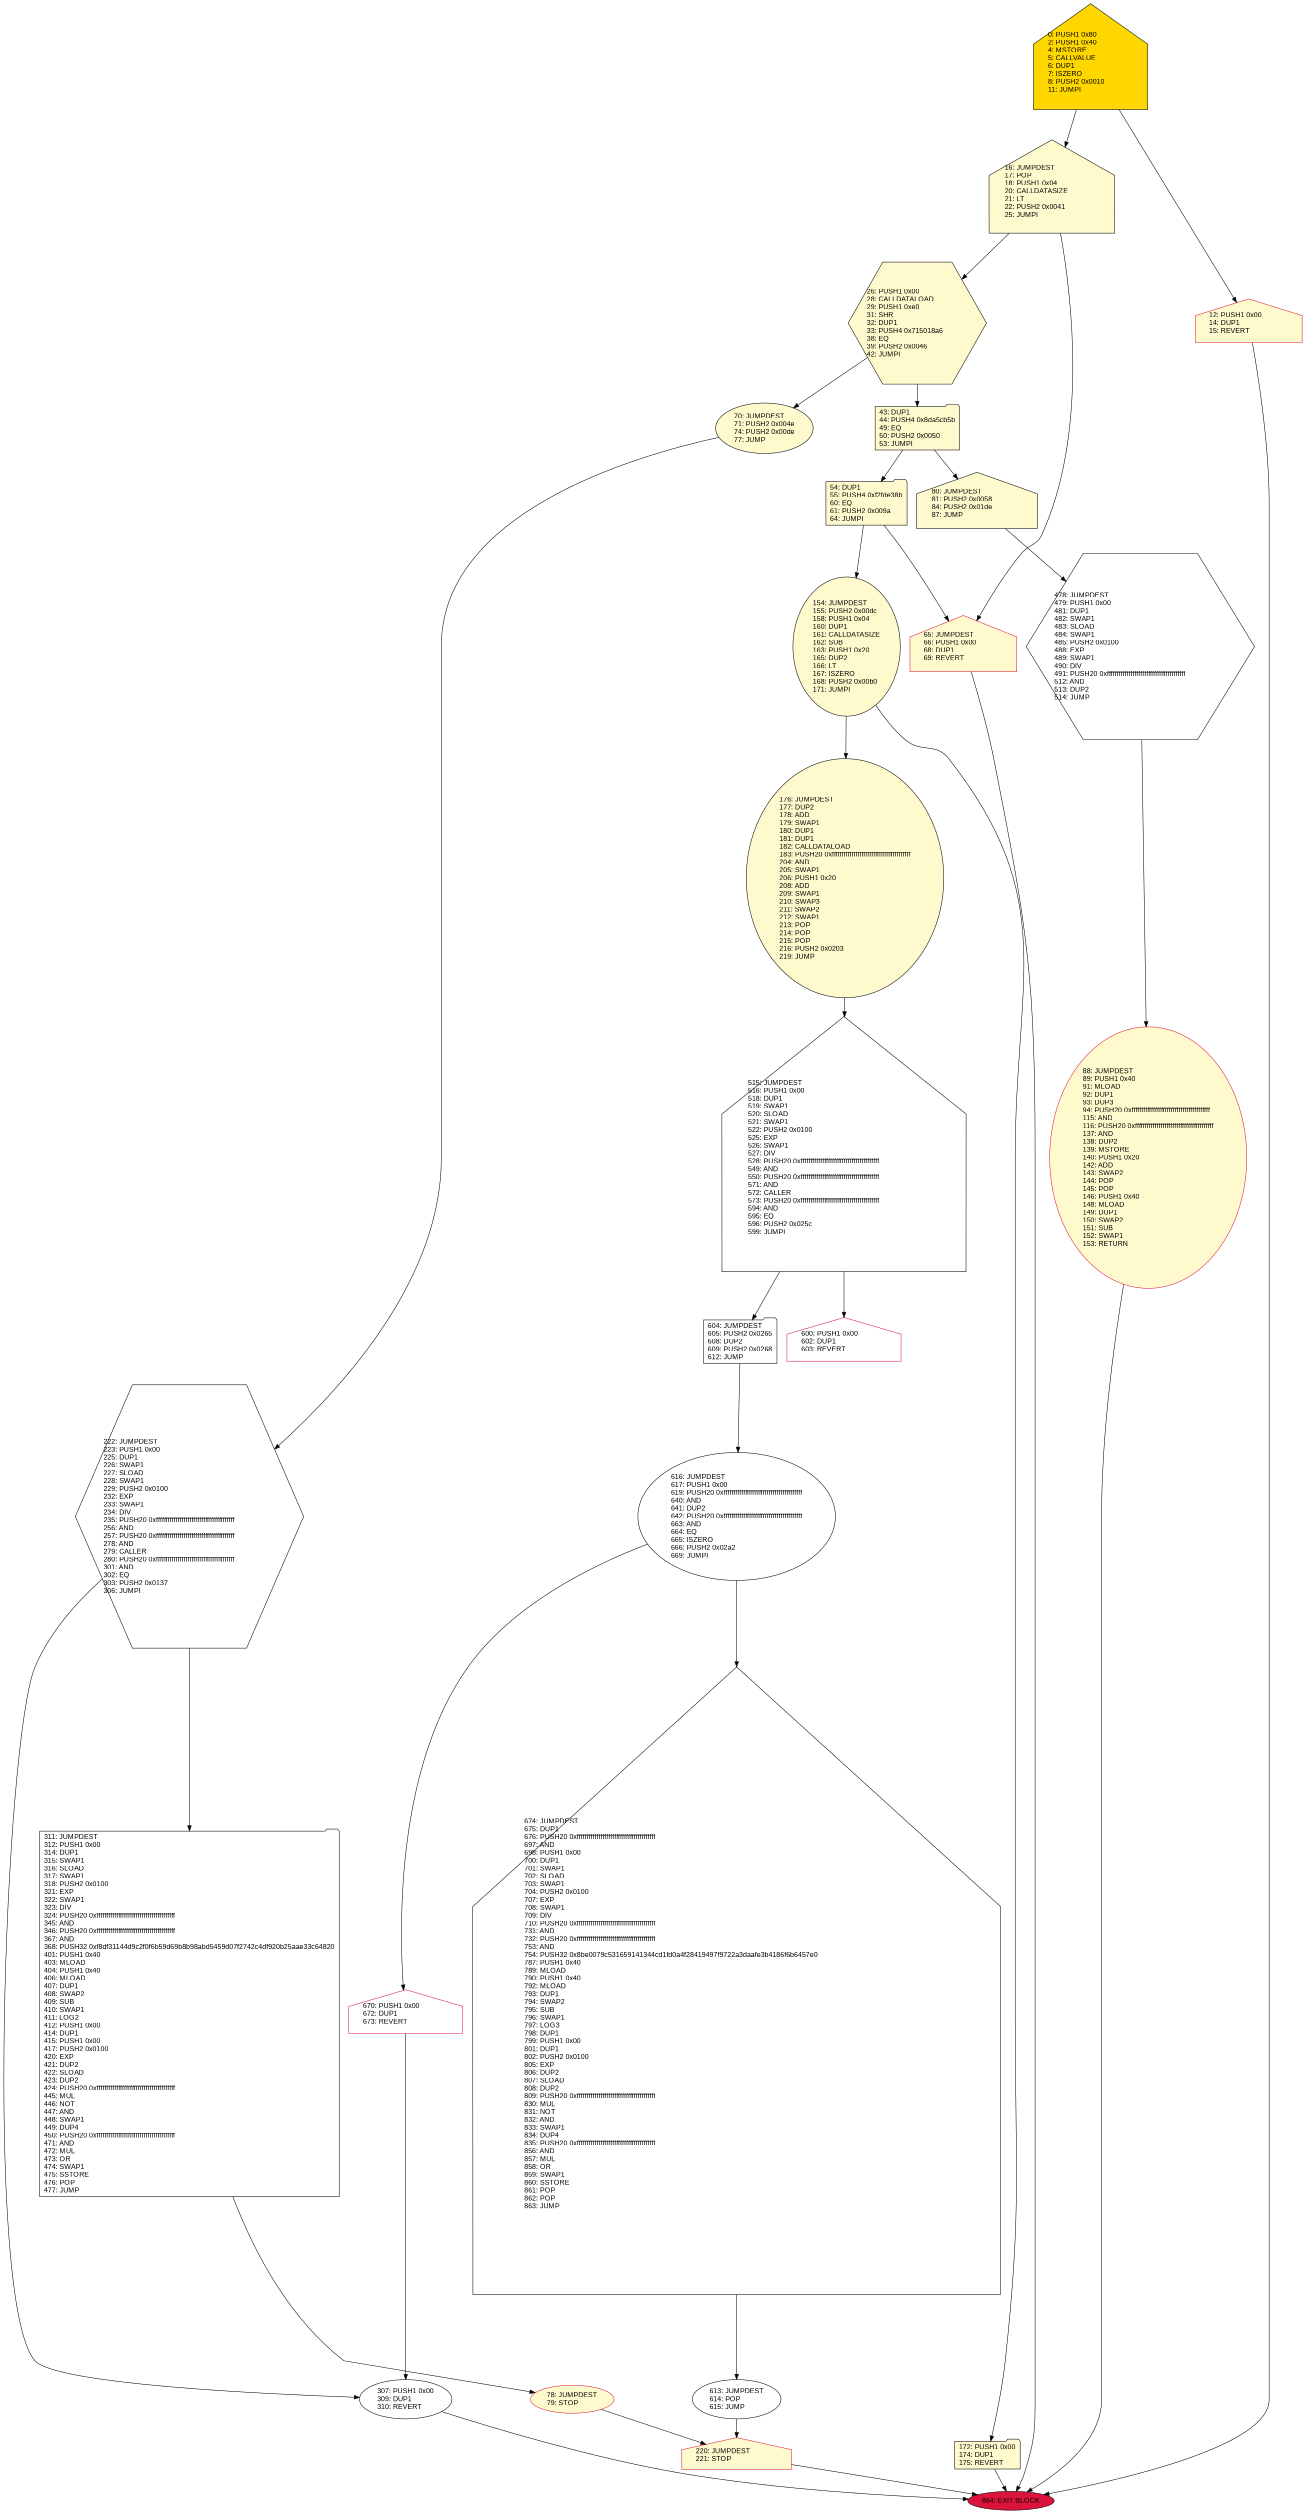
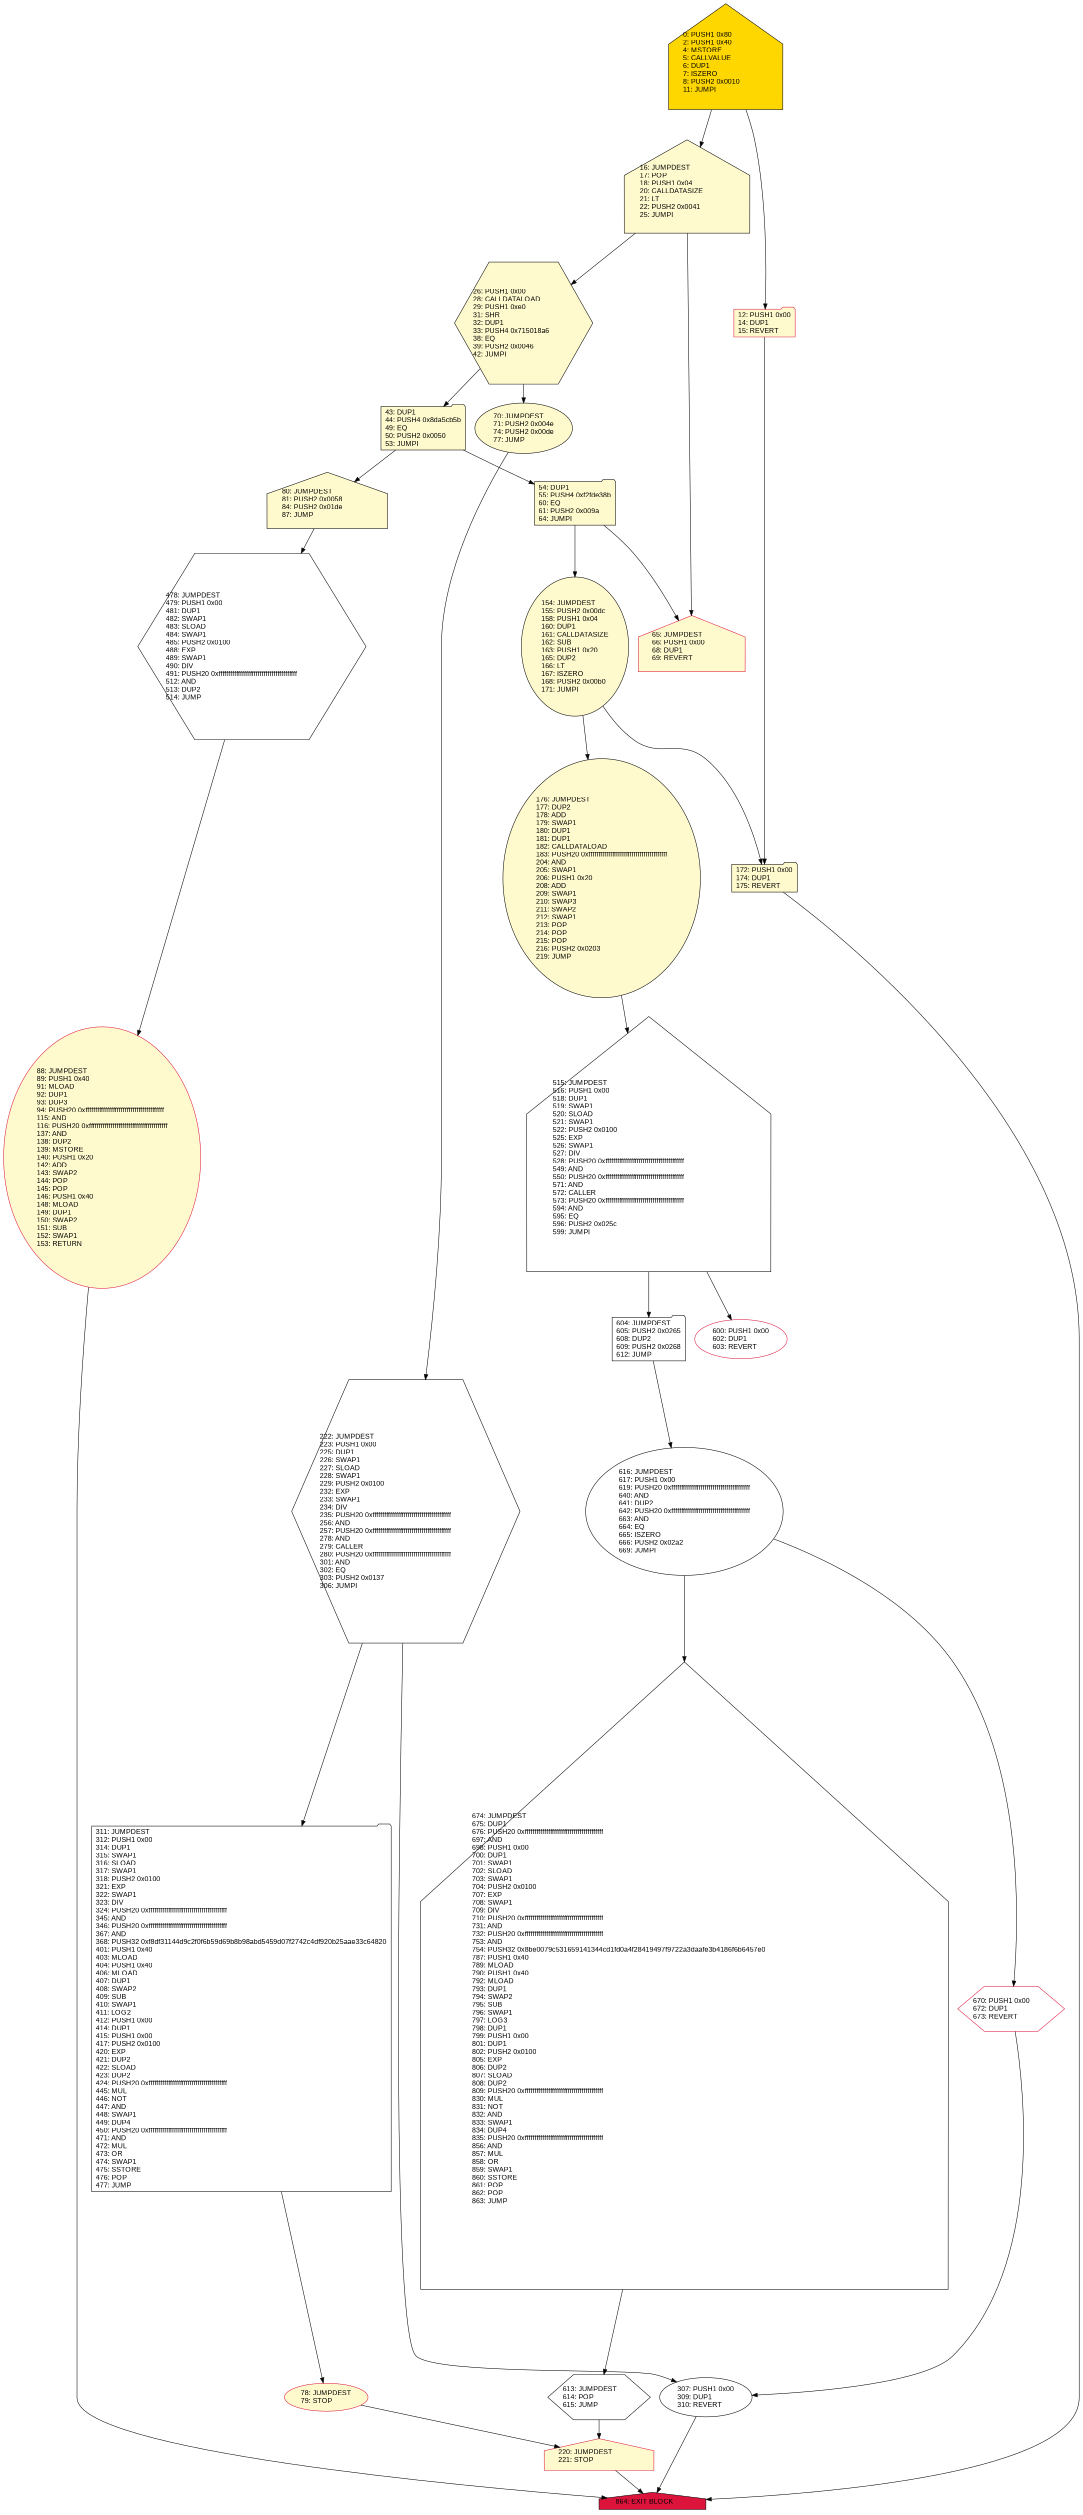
node "12: PUSH1 0x00 14: DUP1 15: REVERT": shape house -> folder
node "600: PUSH1 0x00 602: DUP1 603: REVERT": shape house -> ellipse
edge "12: PUSH1 0x00 14: DUP1 15: REVERT" -> "864: EXIT BLOCK": now "12: PUSH1 0x00 14: DUP1 15: REVERT" -> "172: PUSH1 0x00 174: DUP1 175: REVERT"
edge "65: JUMPDEST 66: PUSH1 0x00 68: DUP1 69: REVERT" -> "864: EXIT BLOCK": removed
node "670: PUSH1 0x00 672: DUP1 673: REVERT": shape house -> hexagon
node "613: JUMPDEST 614: POP 615: JUMP": shape ellipse -> hexagon
node "864: EXIT BLOCK": shape ellipse -> house
